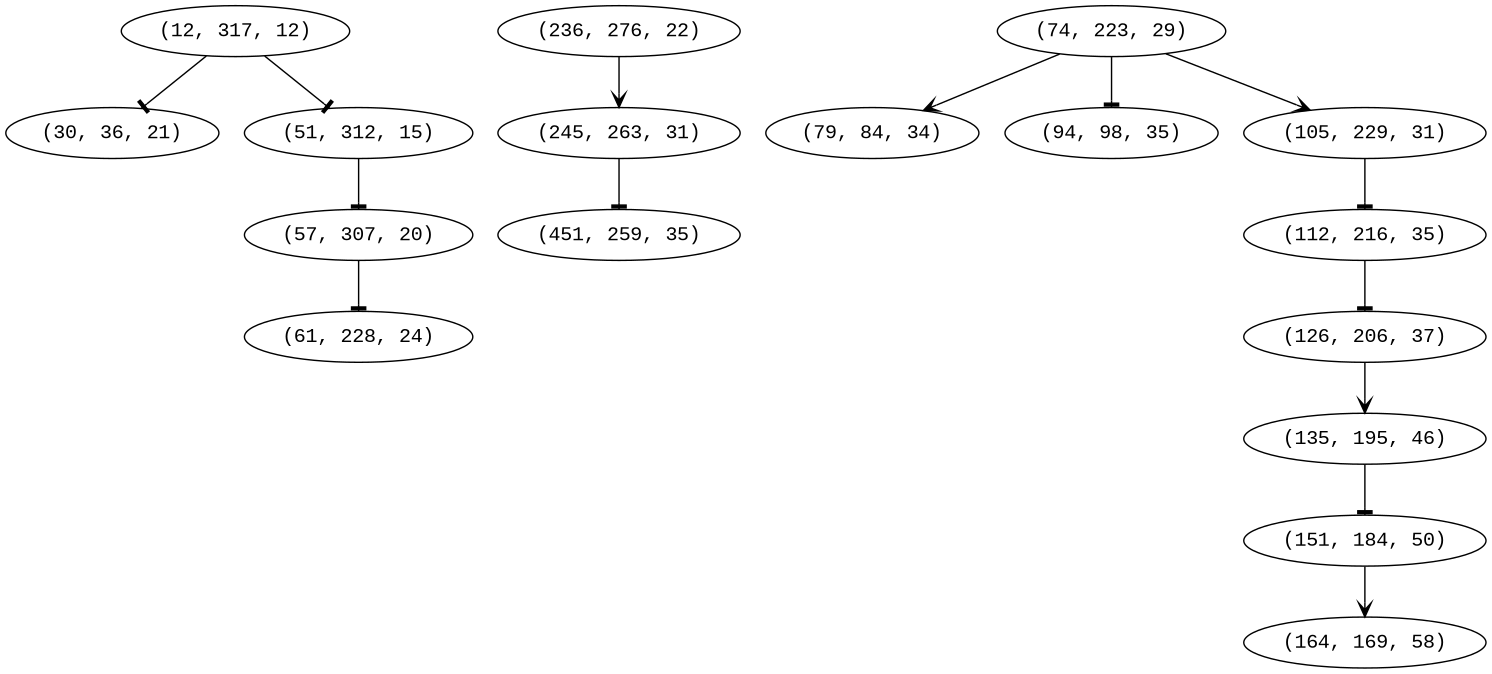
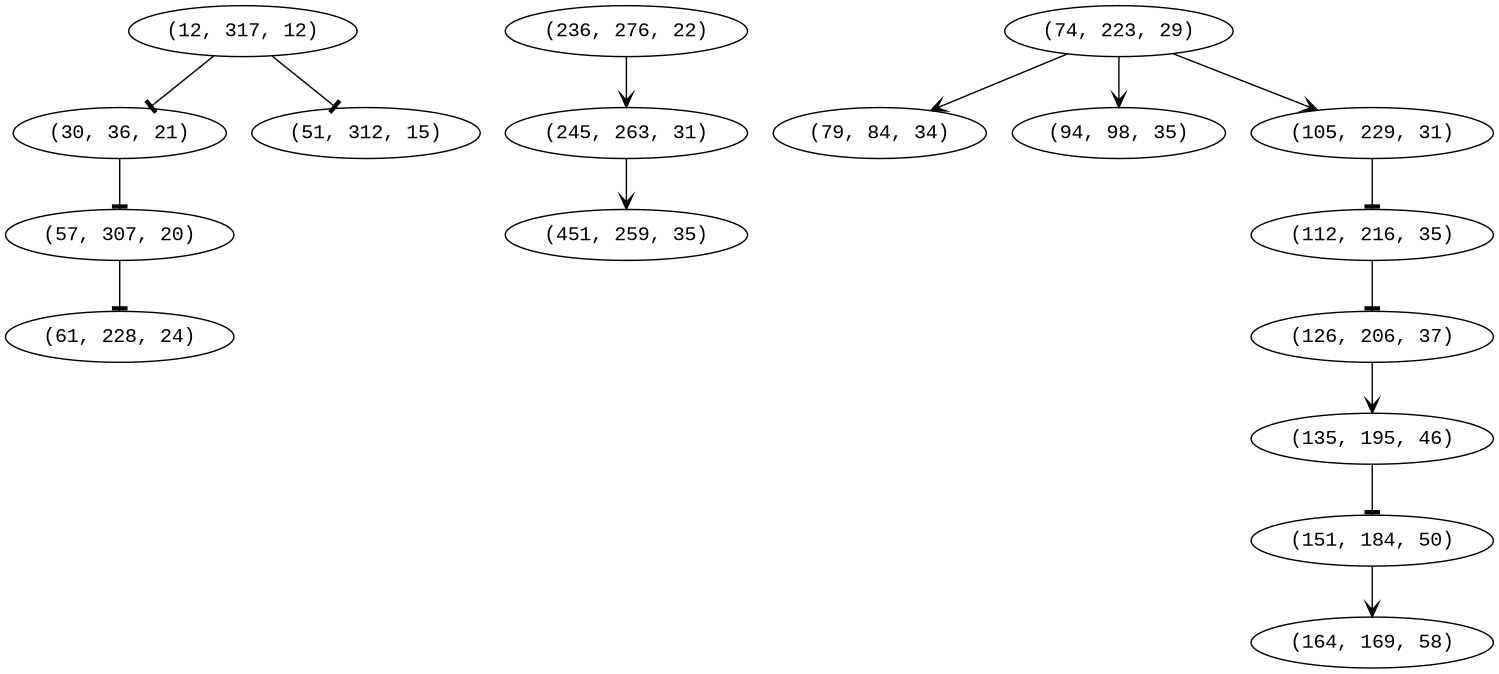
edge "(74, 223, 29)" -> "(94, 98, 35)": arrowhead tee -> vee
edge "(51, 312, 15)" -> "(57, 307, 20)": now "(30, 36, 21)" -> "(57, 307, 20)"
edge "(245, 263, 31)" -> "(451, 259, 35)": arrowhead tee -> vee
